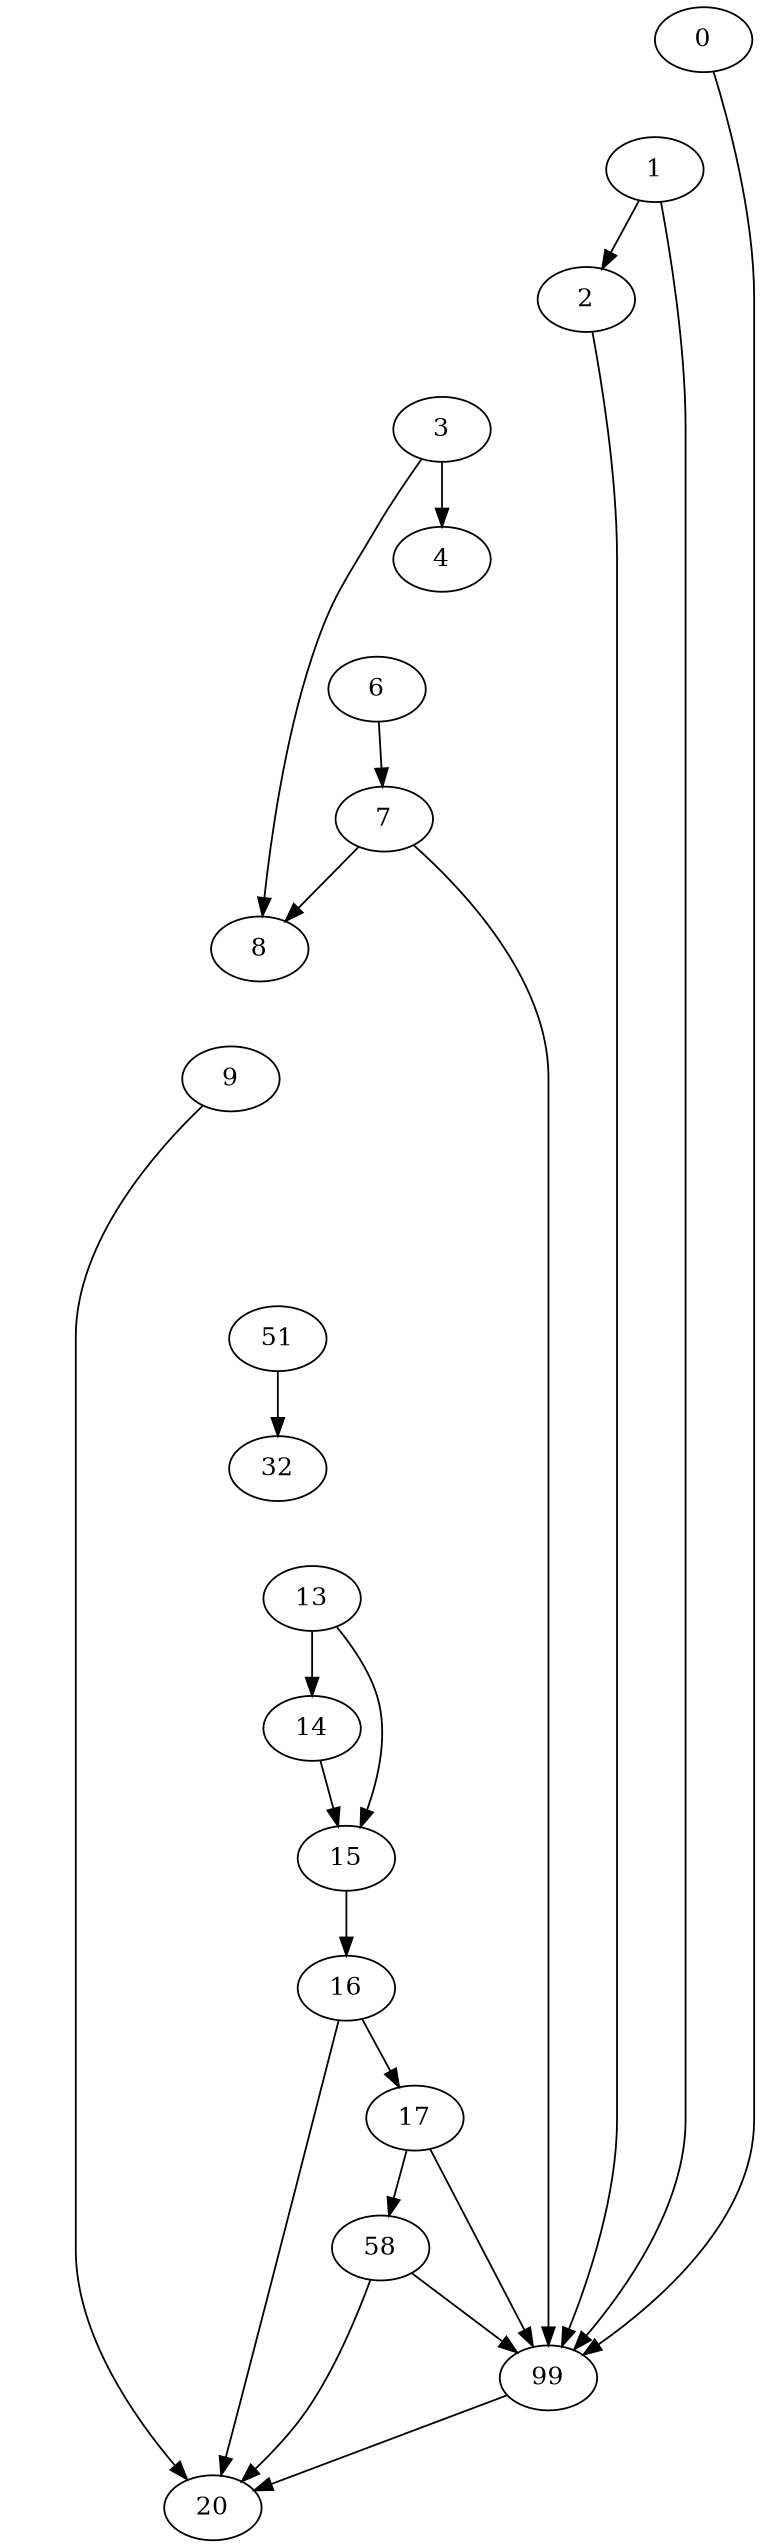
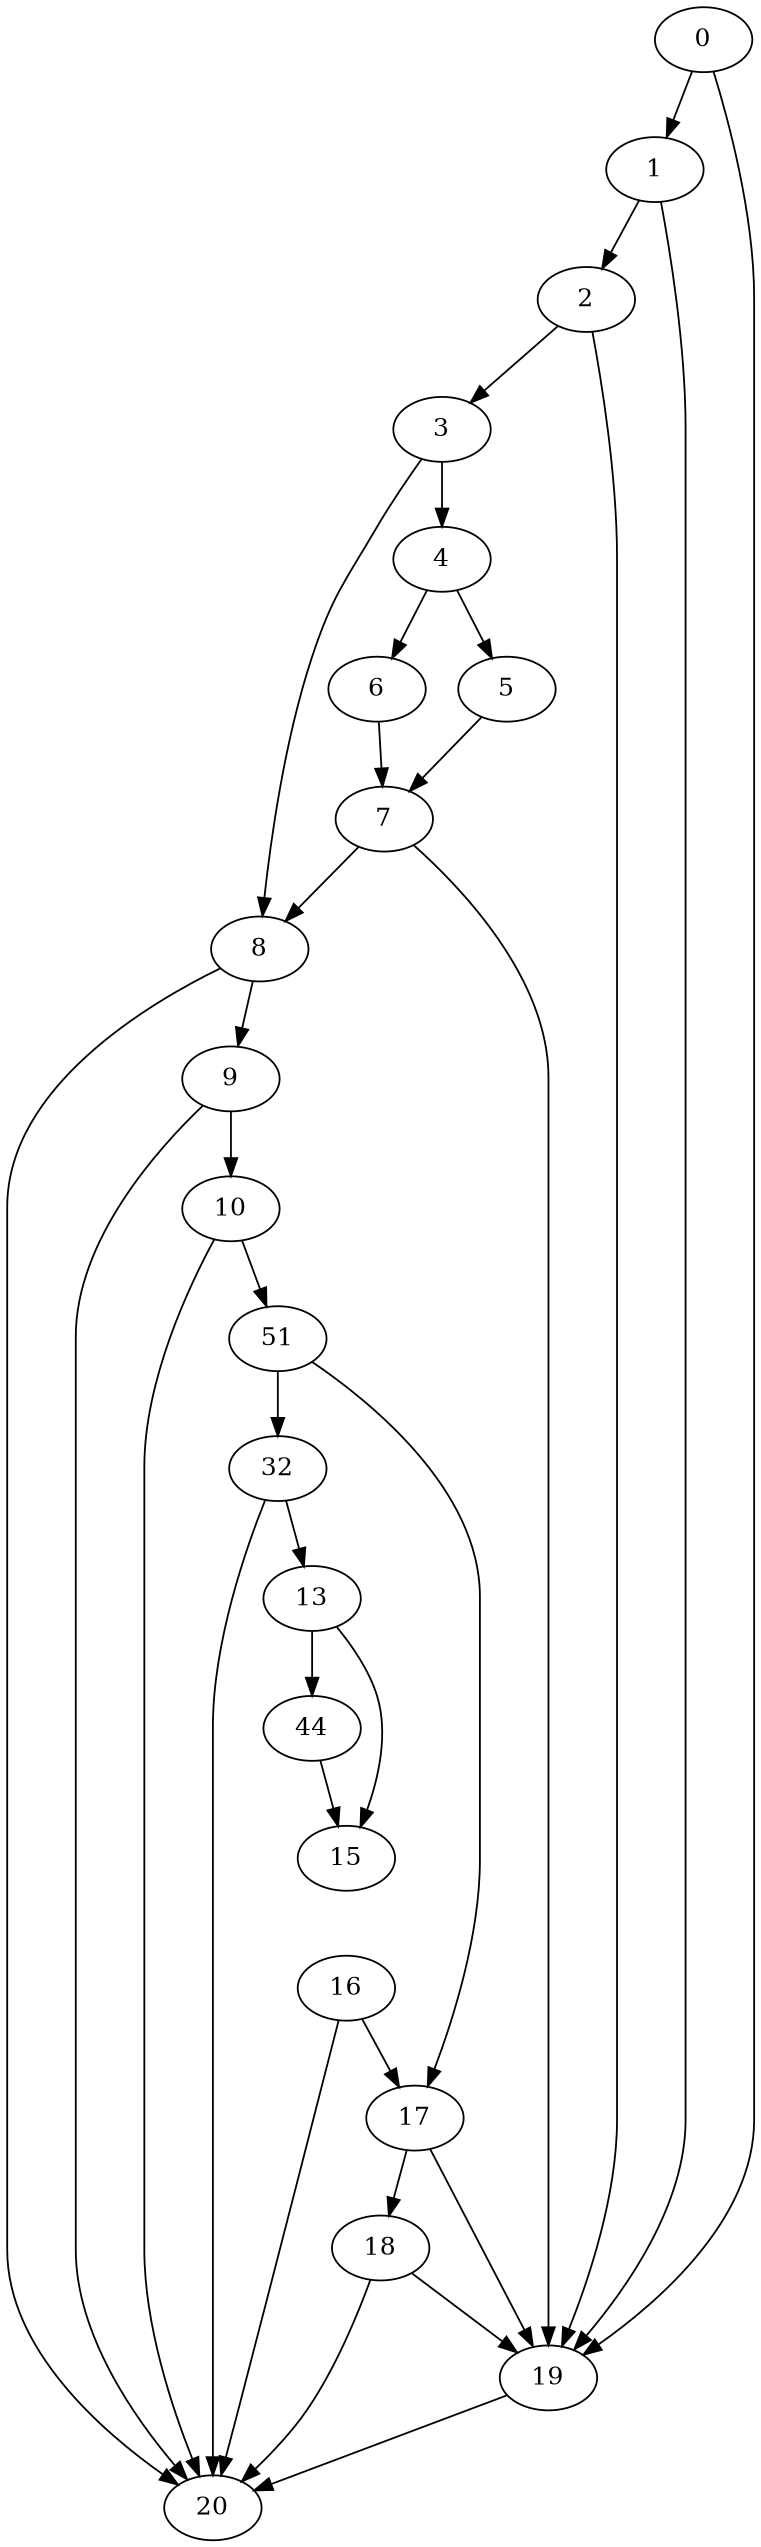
edge "0" -> "1": added
edge "2" -> "3": added
edge "4" -> "6": added
node "5": added
edge "8" -> "9": added
node "10": added
edge "32" -> "13": added
edge "51" -> "17": added
edge "8" -> "20": added
node "14": label "14" -> "44"
edge "15" -> "16": removed
edge "32" -> "20": added
node "58": label "58" -> "18"
node "99": label "99" -> "19"
